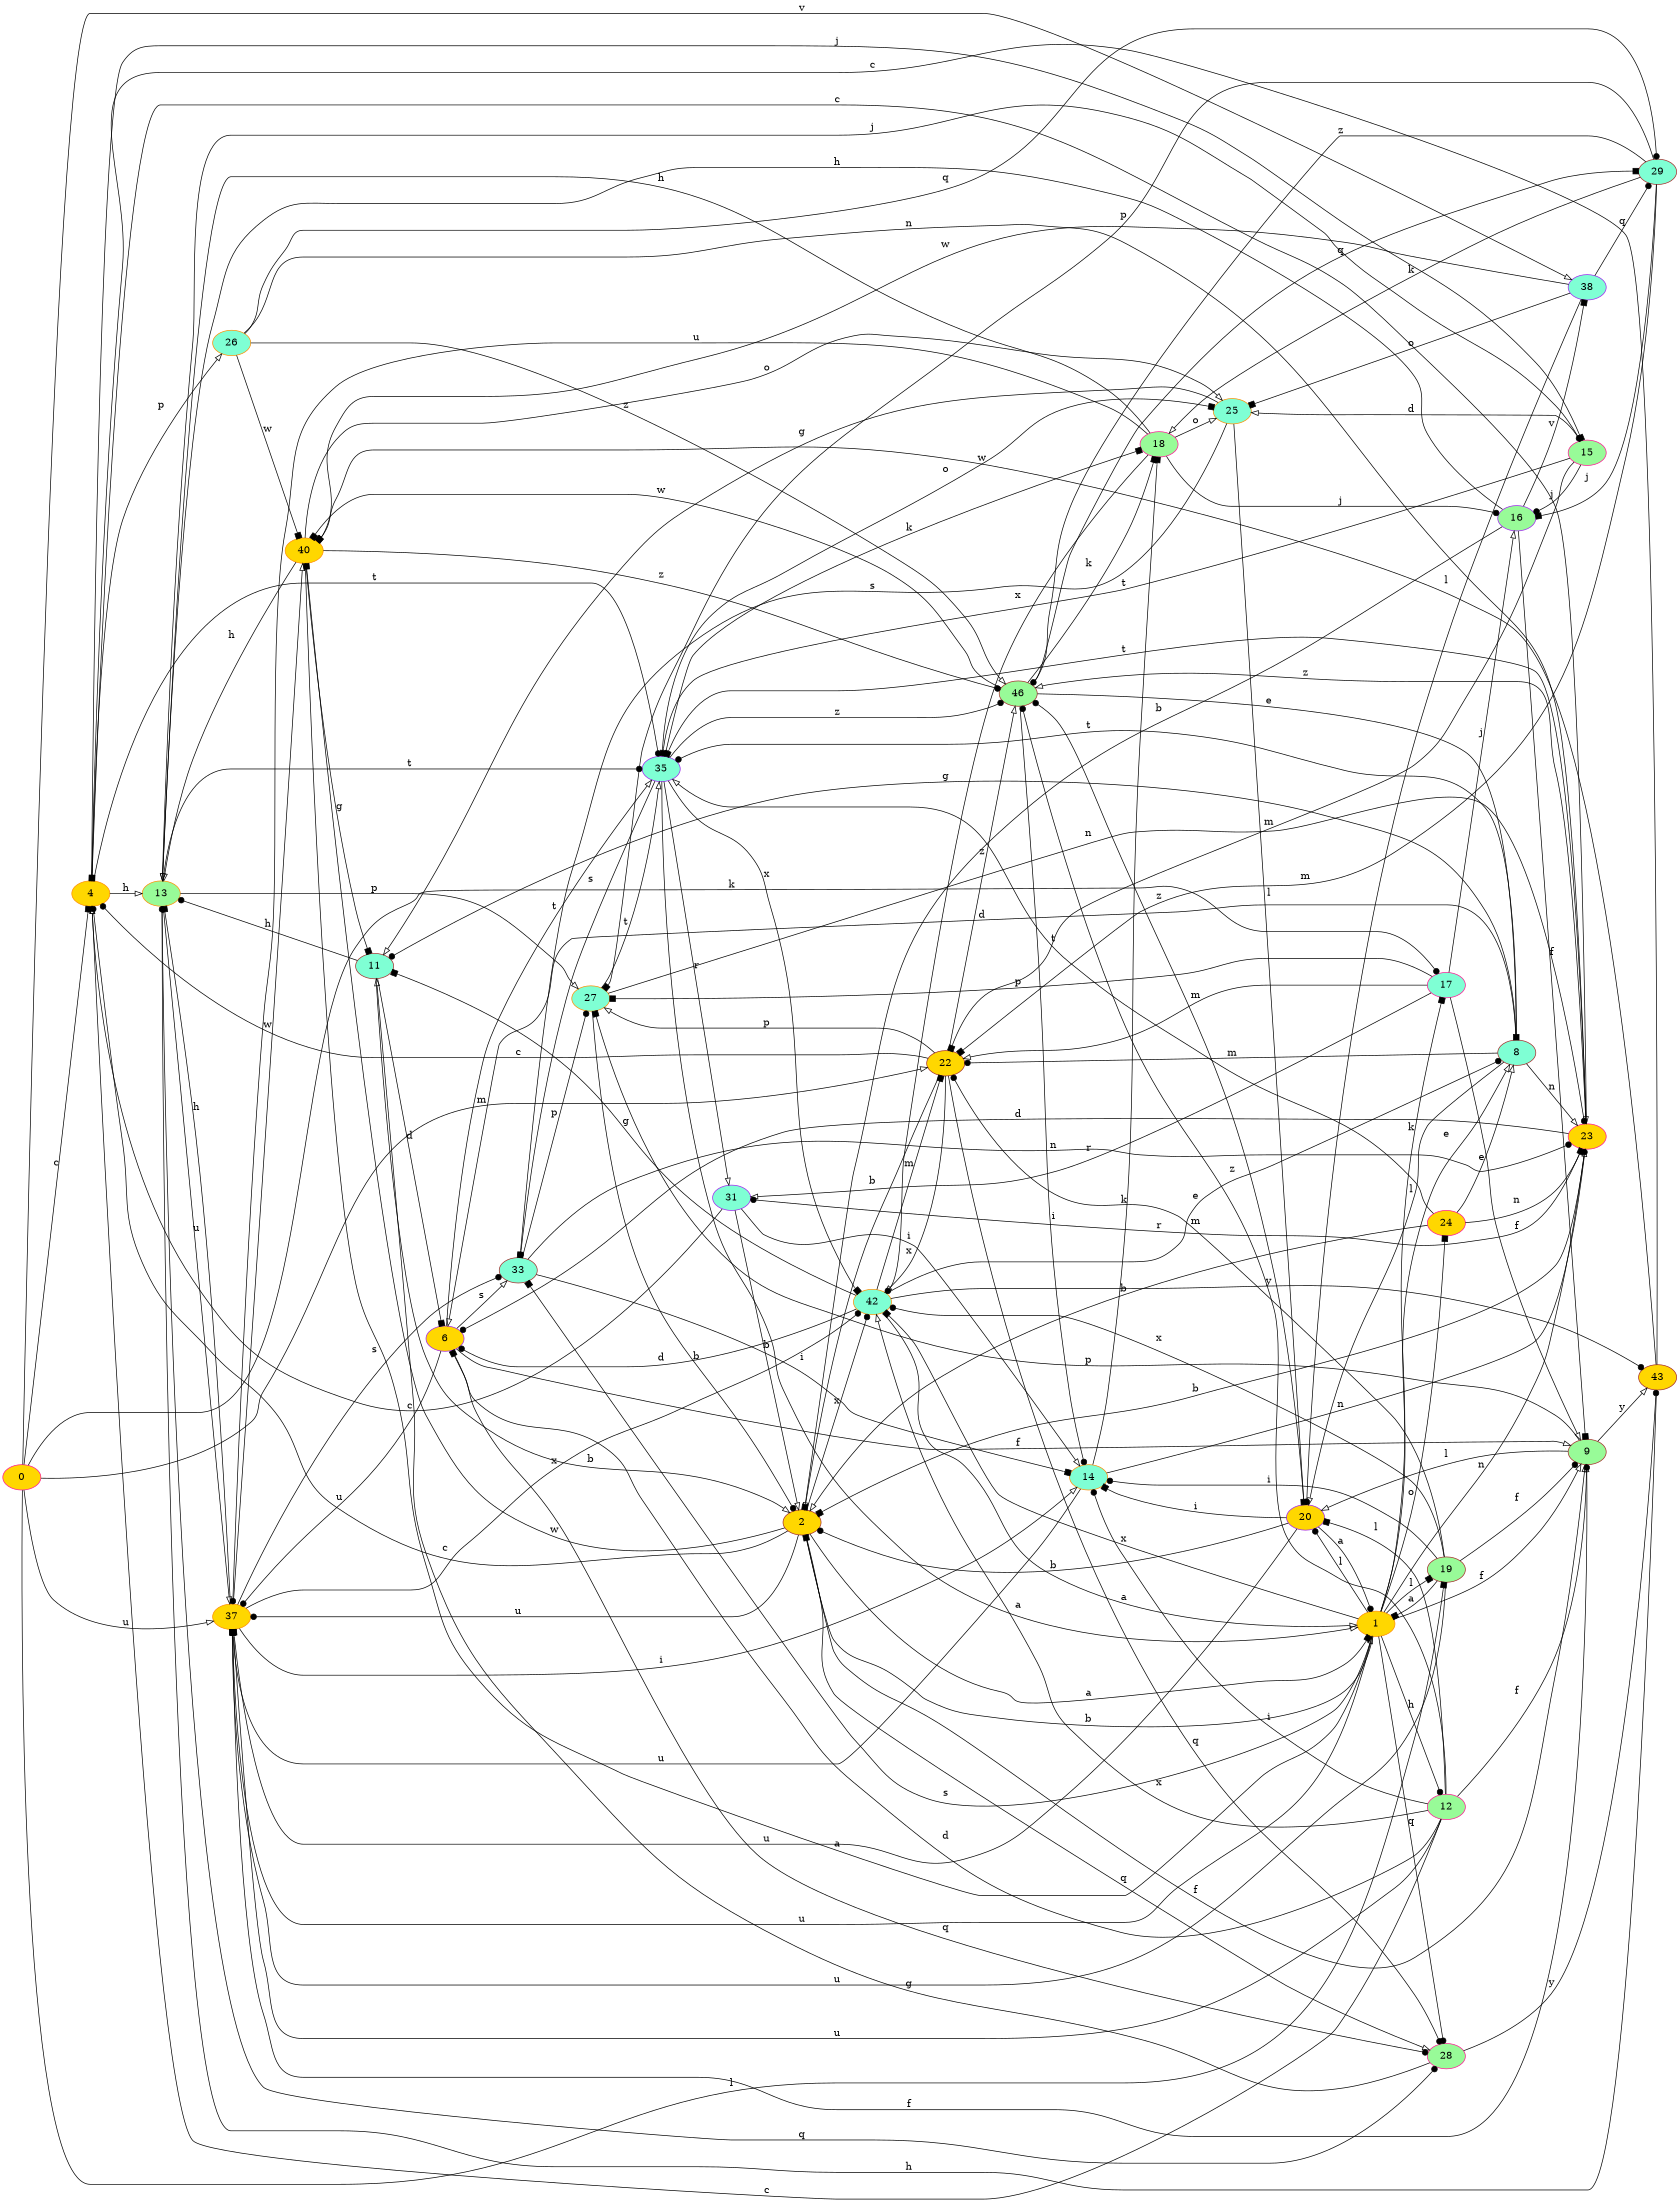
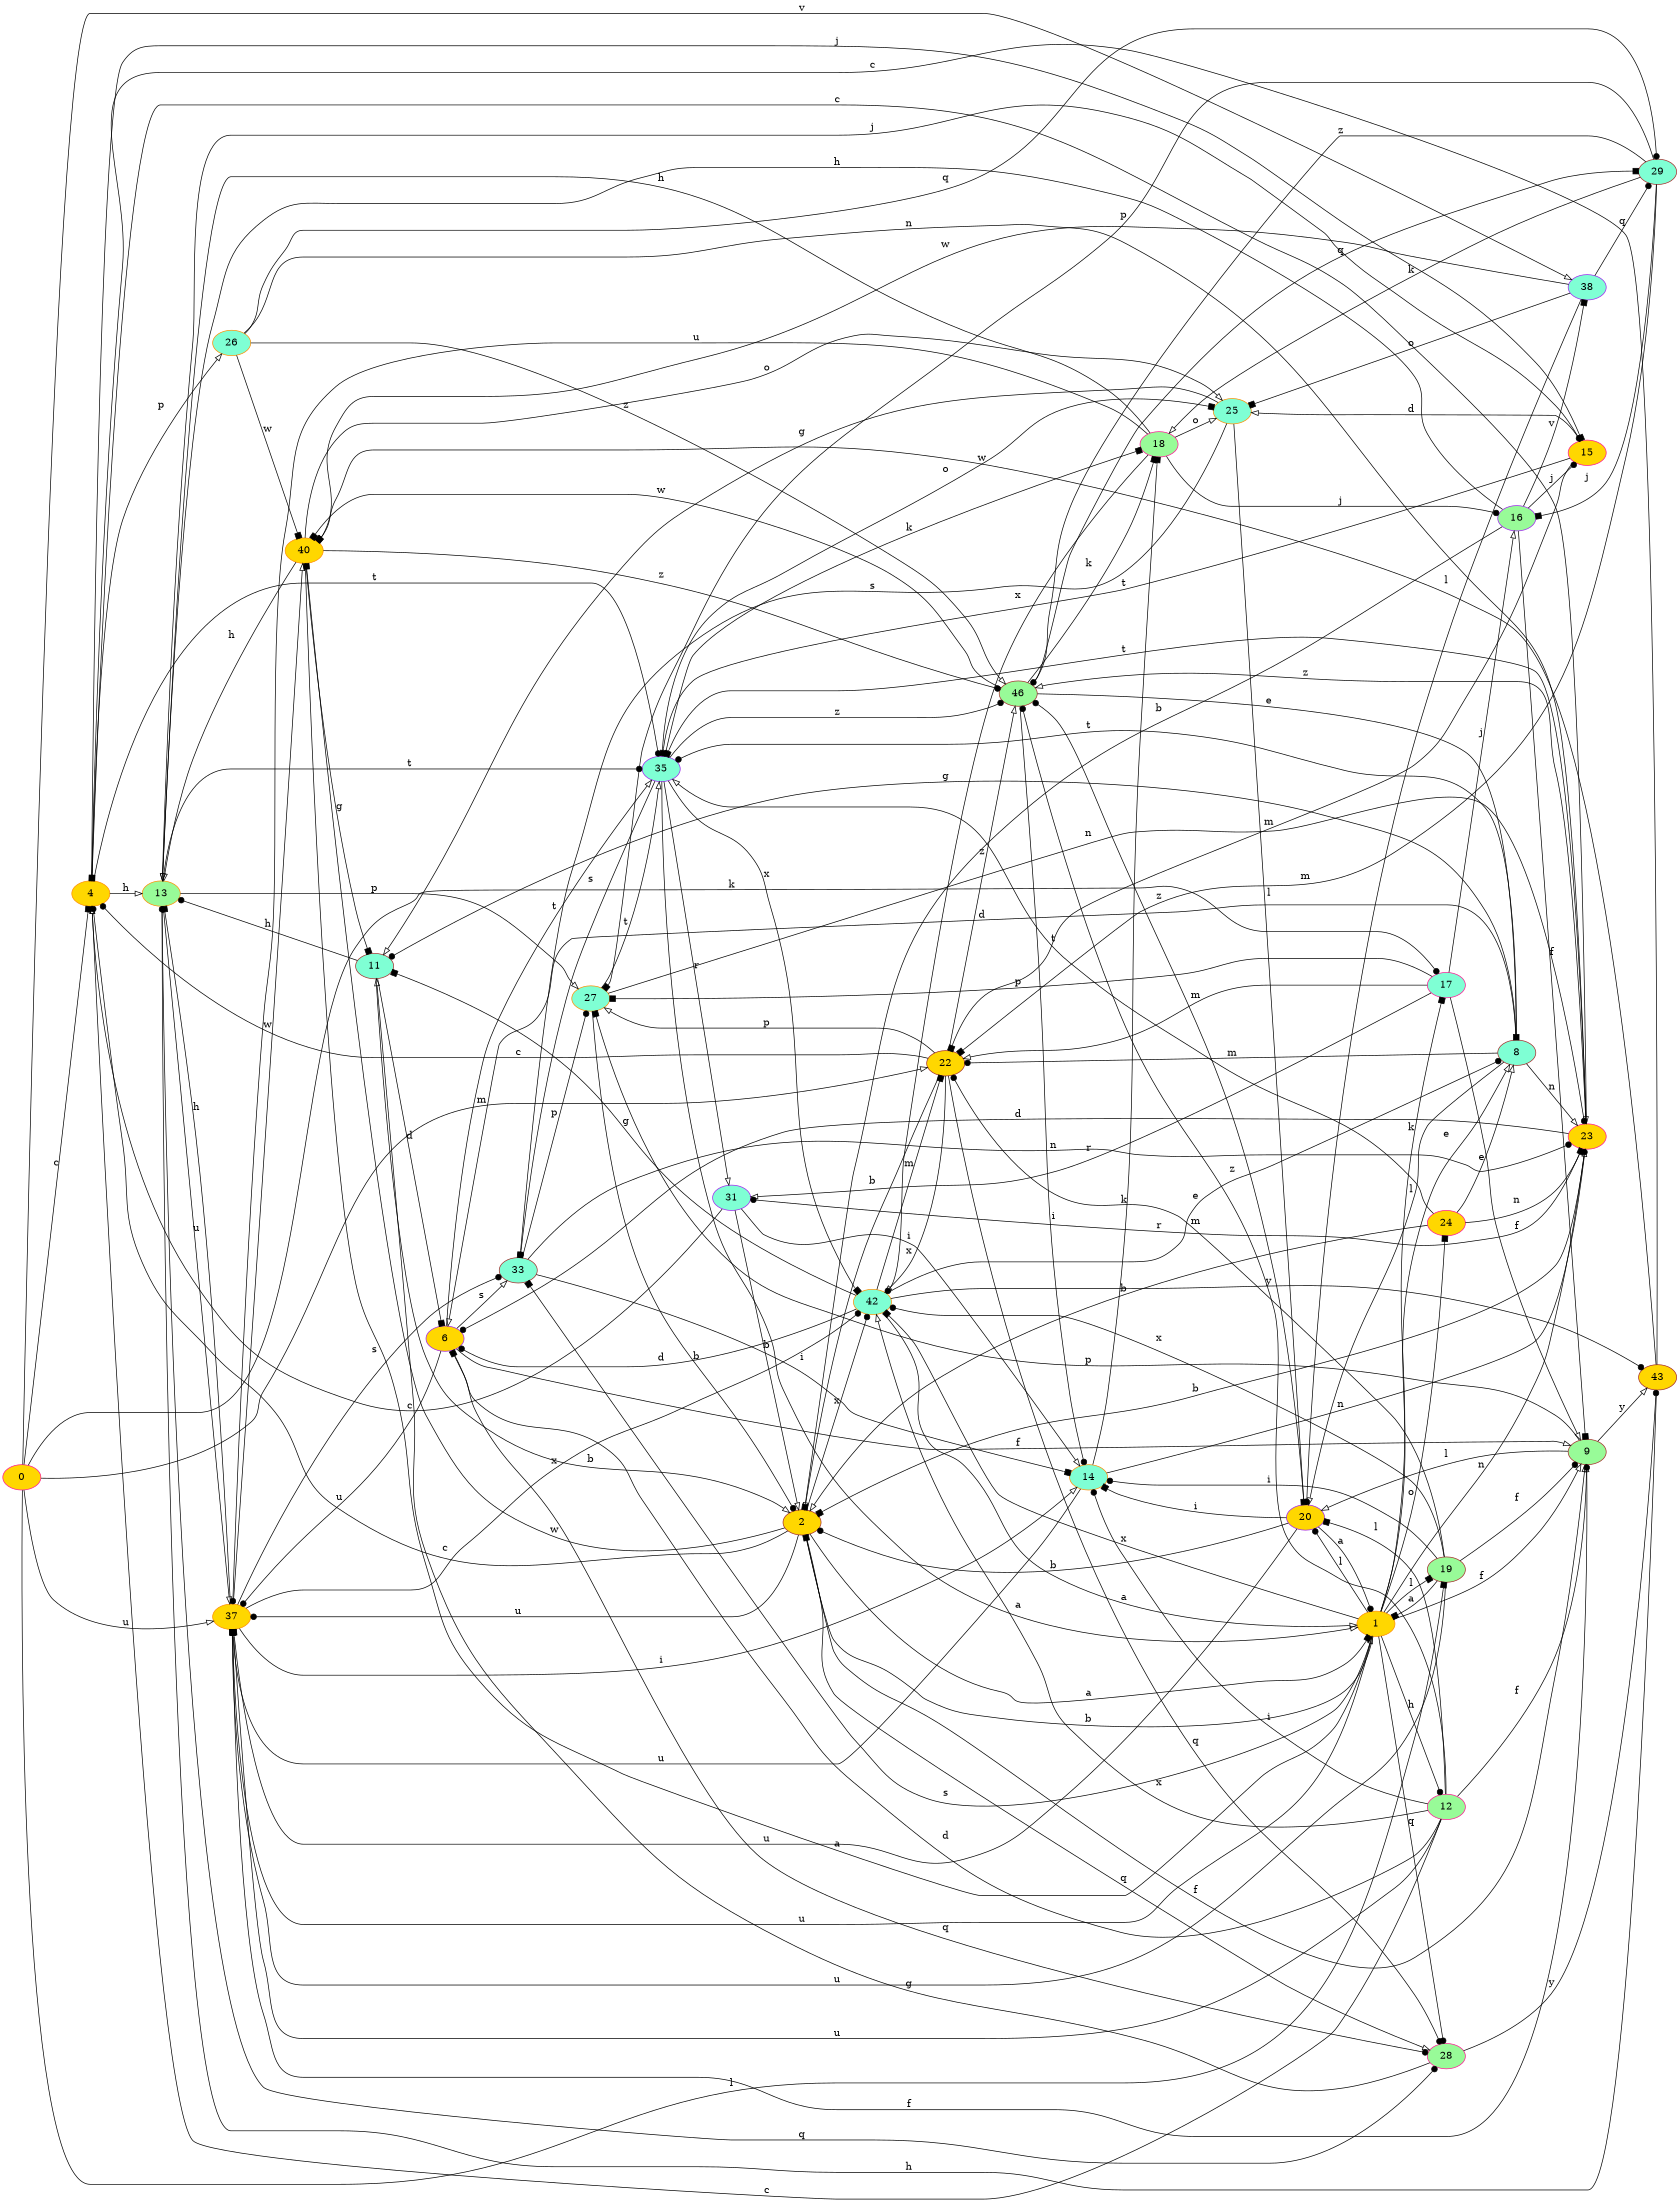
node "15": fillcolor palegreen -> gold
edge "15" -> "16": reversed
